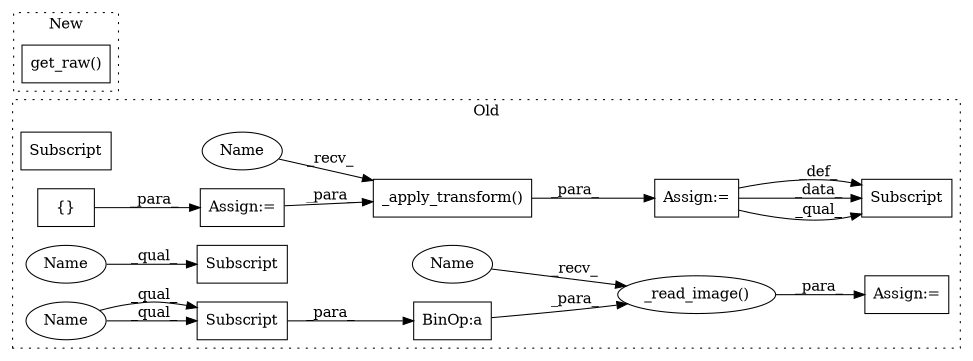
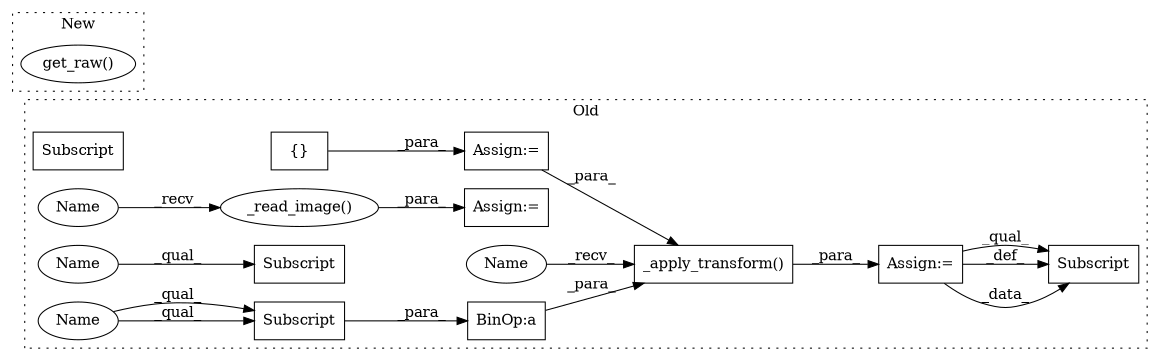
node "get_raw()": shape box -> ellipse
edge "BinOp:a" -> "_read_image()": now "BinOp:a" -> "_apply_transform()"
